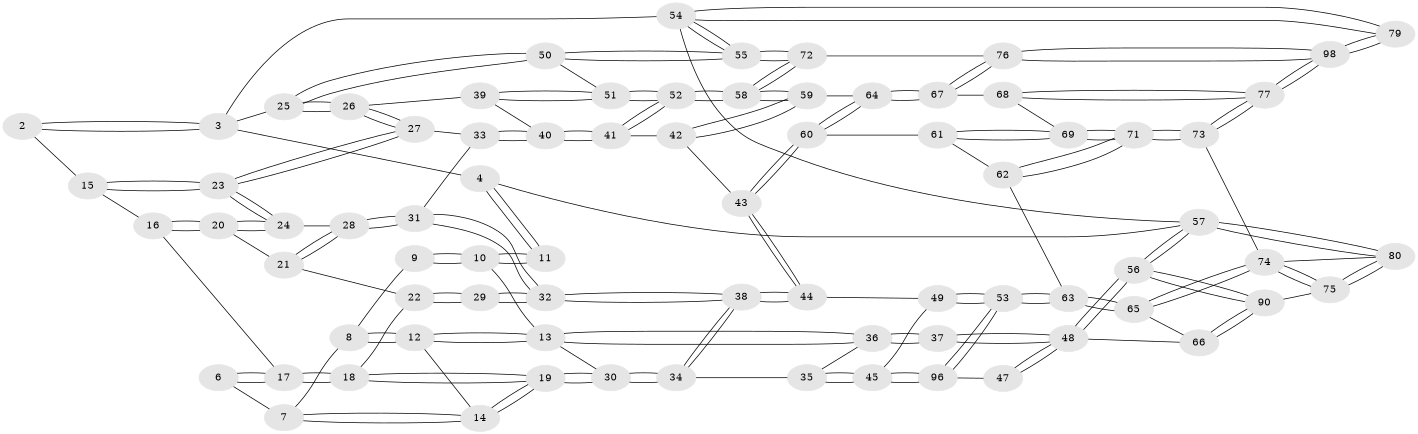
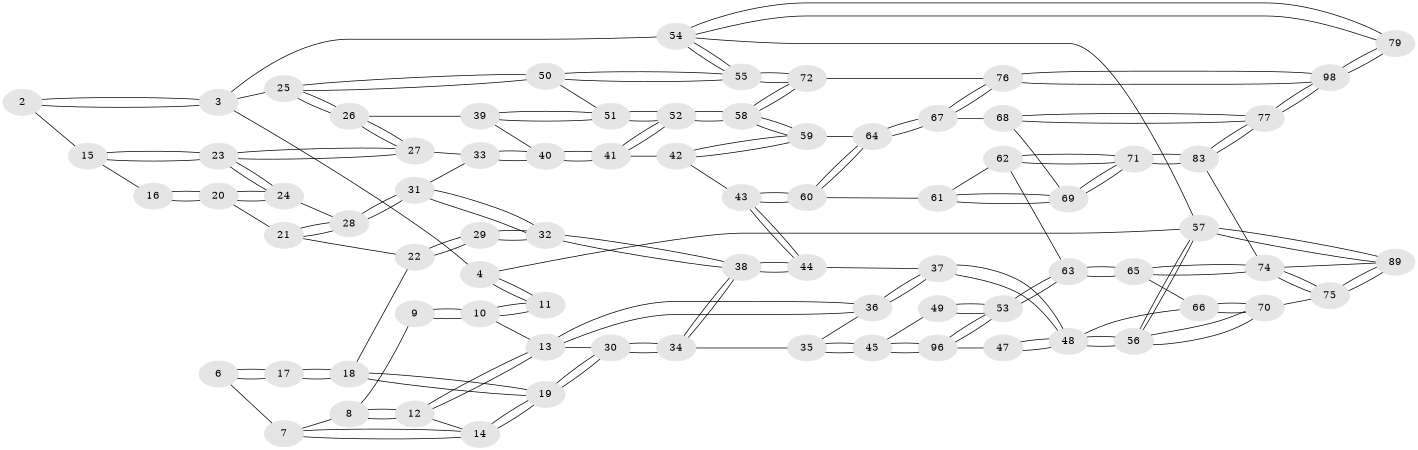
node "73": label "73" -> "83"
node "80": label "80" -> "89"
edge "44" -- "49": now "44" -- "37"
edge "16" -- "17": removed
node "90": label "90" -> "70"
